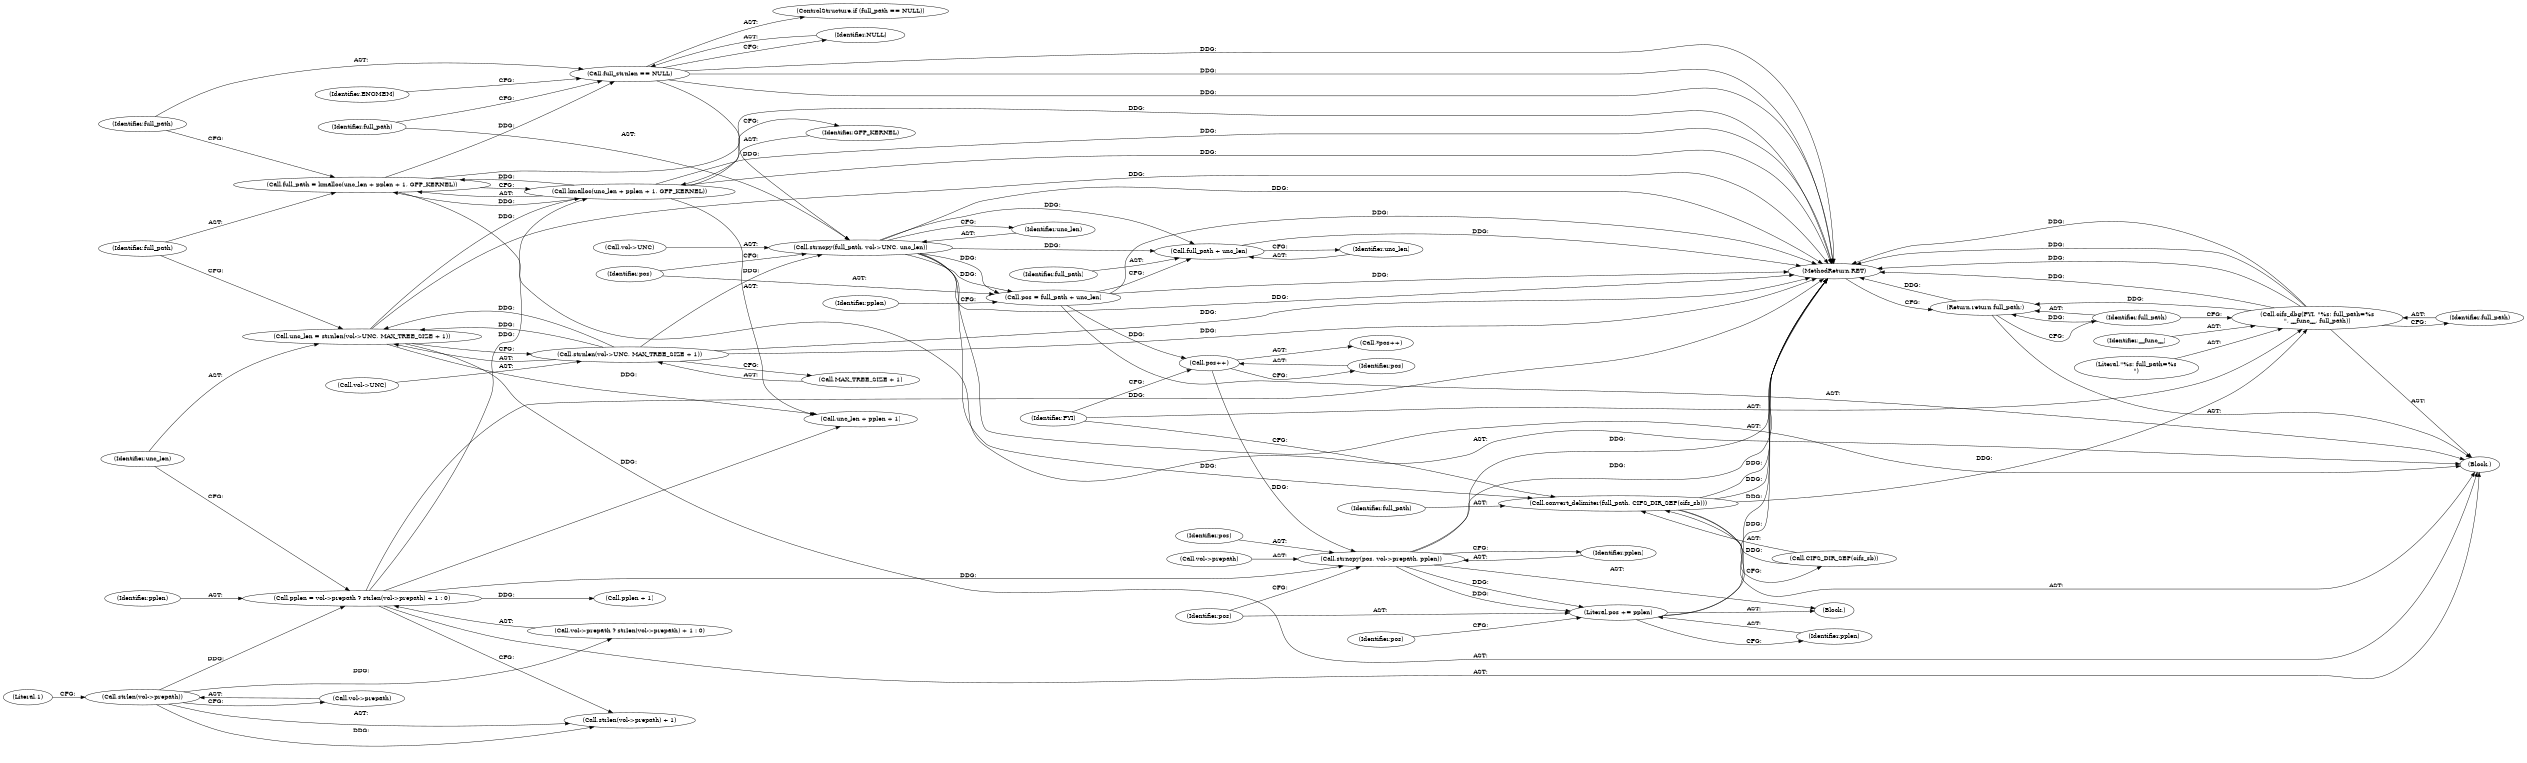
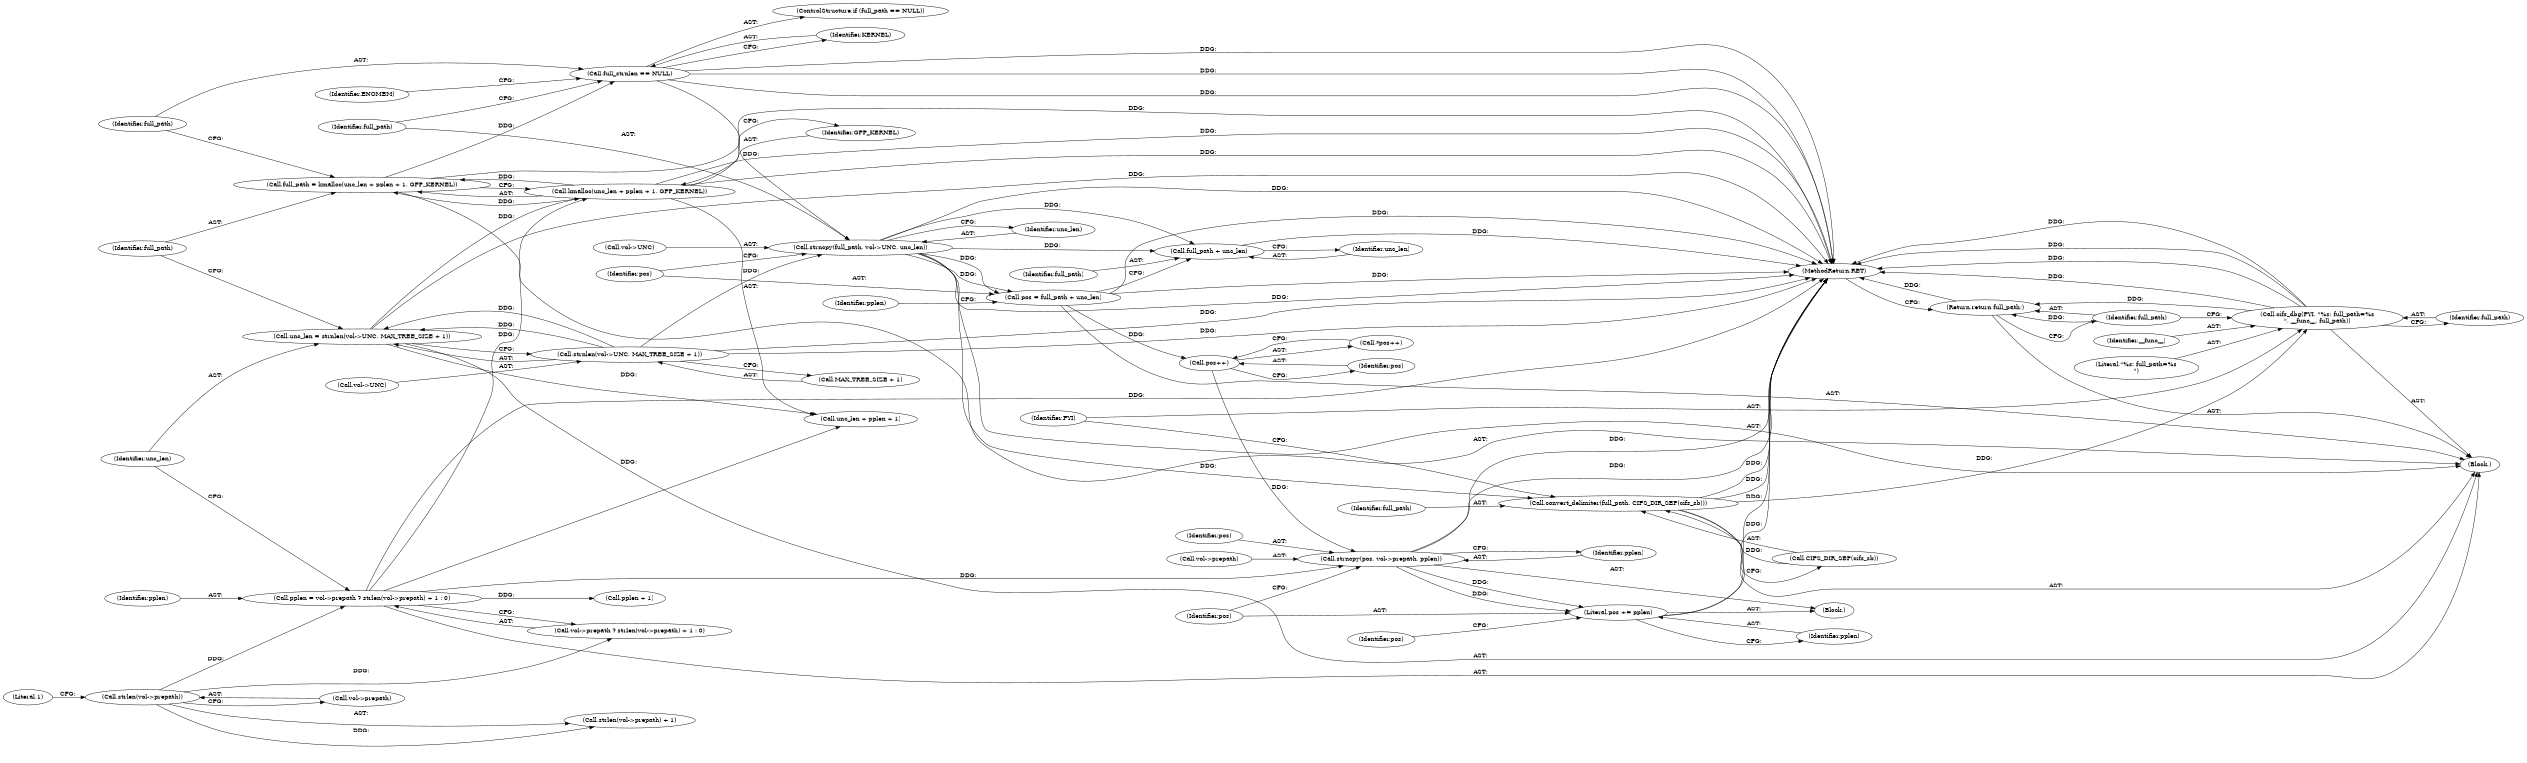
node "(Identifier,NULL)": label "(Identifier,NULL)" -> "(Identifier,KERNEL)"
edge "(Identifier,FYI)" -> "(Call,pos++)": now "(Call,*pos++)" -> "(Call,pos++)"
edge "(Call,pplen = vol->prepath ? strlen(vol->prepath) + 1 : 0)" -> "(Call,strlen(vol->prepath) + 1)": now "(Call,pplen = vol->prepath ? strlen(vol->prepath) + 1 : 0)" -> "(Call,vol->prepath ? strlen(vol->prepath) + 1 : 0)"
